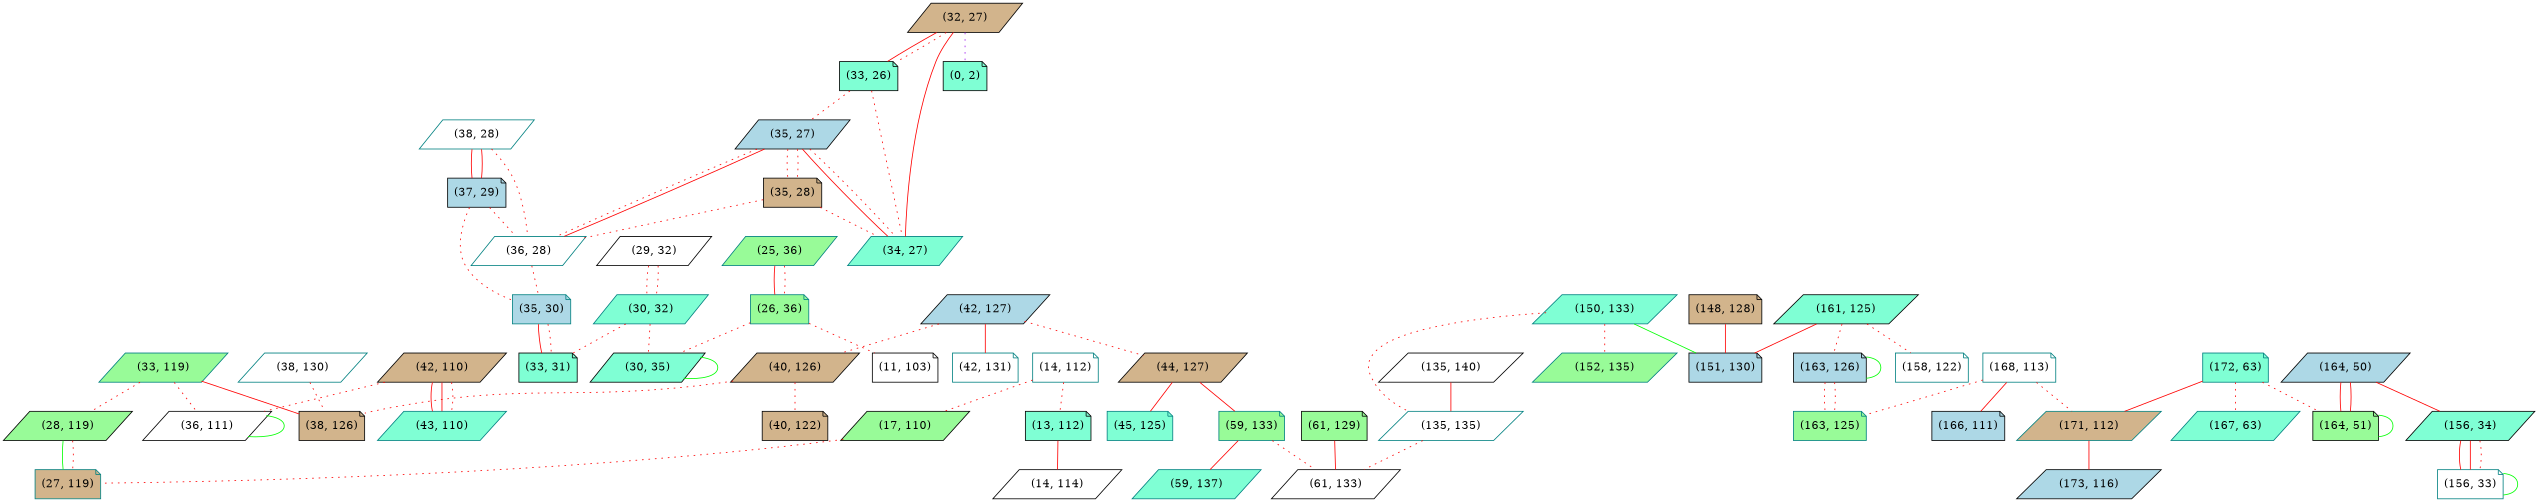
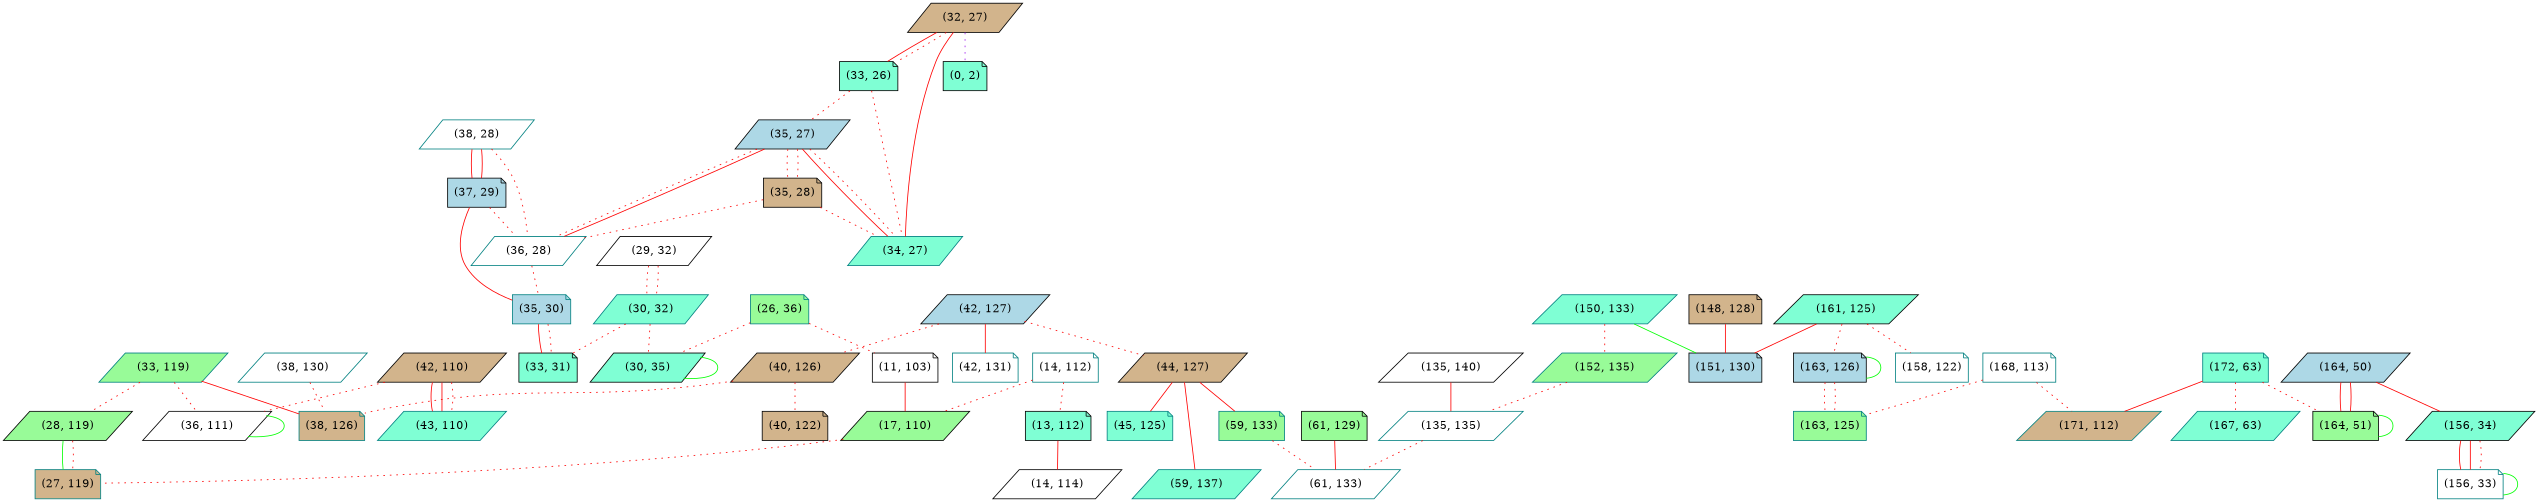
node "(25, 36)": removed
edge "(37, 29)" -- "(35, 30)": style dotted -> solid
edge "(150, 133)" -- "(135, 135)": now "(152, 135)" -- "(135, 135)"
edge "(11, 103)" -- "(17, 110)": added
node "(38, 126)": color black -> teal
node "(166, 111)": removed
edge "(59, 133)" -- "(59, 137)": now "(44, 127)" -- "(59, 137)"
node "(61, 133)": color black -> teal
node "(173, 116)": removed
